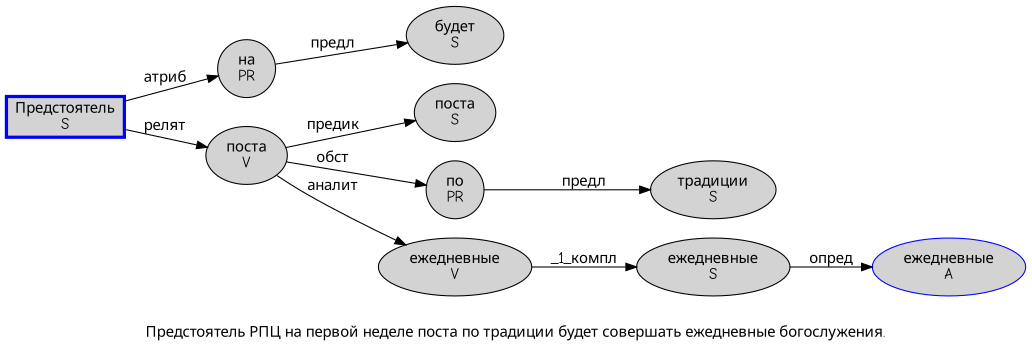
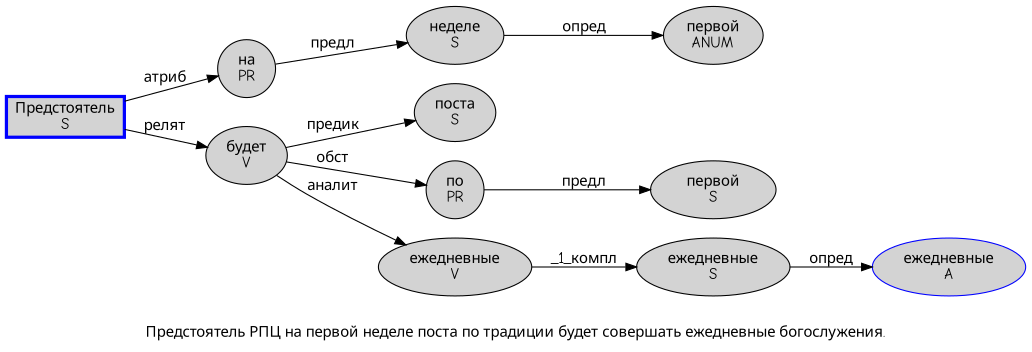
node "будет S": label "будет S" -> "неделе S"
node "первой ANUM": added
node "поста V": label "поста V" -> "будет V"
node "традиции S": label "традиции S" -> "первой S"
